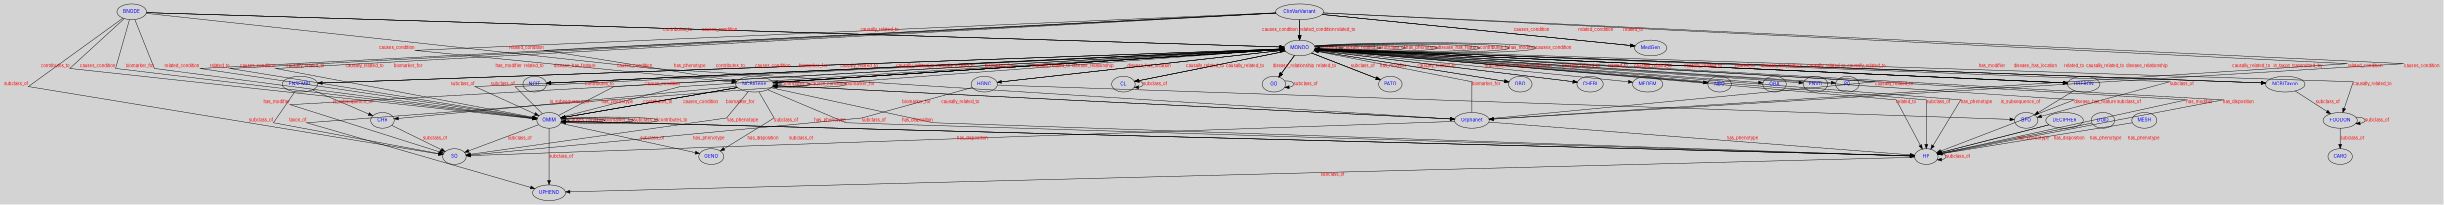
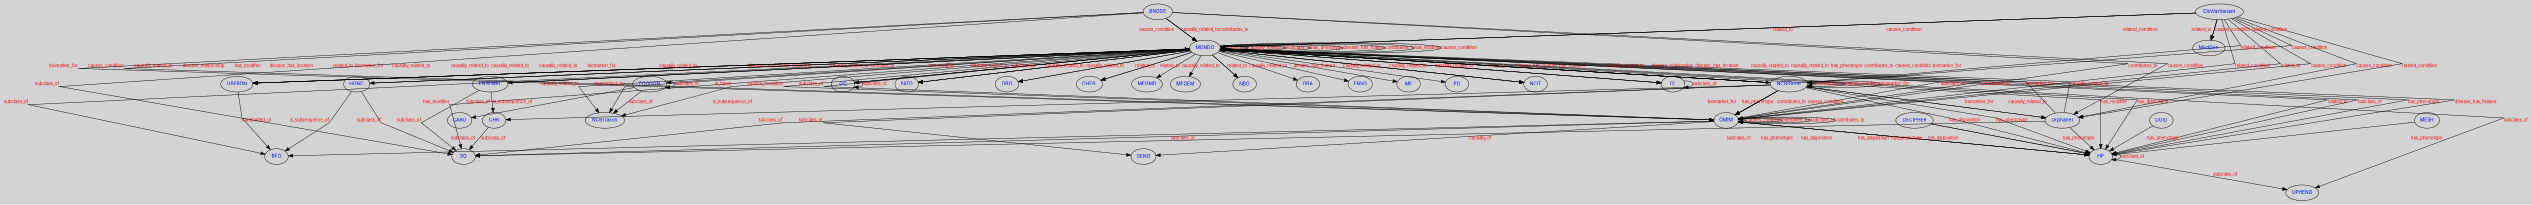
node "MFOMD": added
node "MF": added
edge "NCBITaxon" -> "FOODON": reversed
edge "UBERON" -> "BFO": label "subclass_of" -> "transmitted_of"
edge "MONDO" -> "UPHENO": label "taxon_of" -> "subclass_of"
edge "NCBIGene" -> "SO": label "has_phenotype" -> "subclass_of"
edge "OMIM" -> "GENO": label "subclass_of" -> "causally_of"
edge "OMIM" -> "UPHENO": now "OMIM" -> "BFO"
